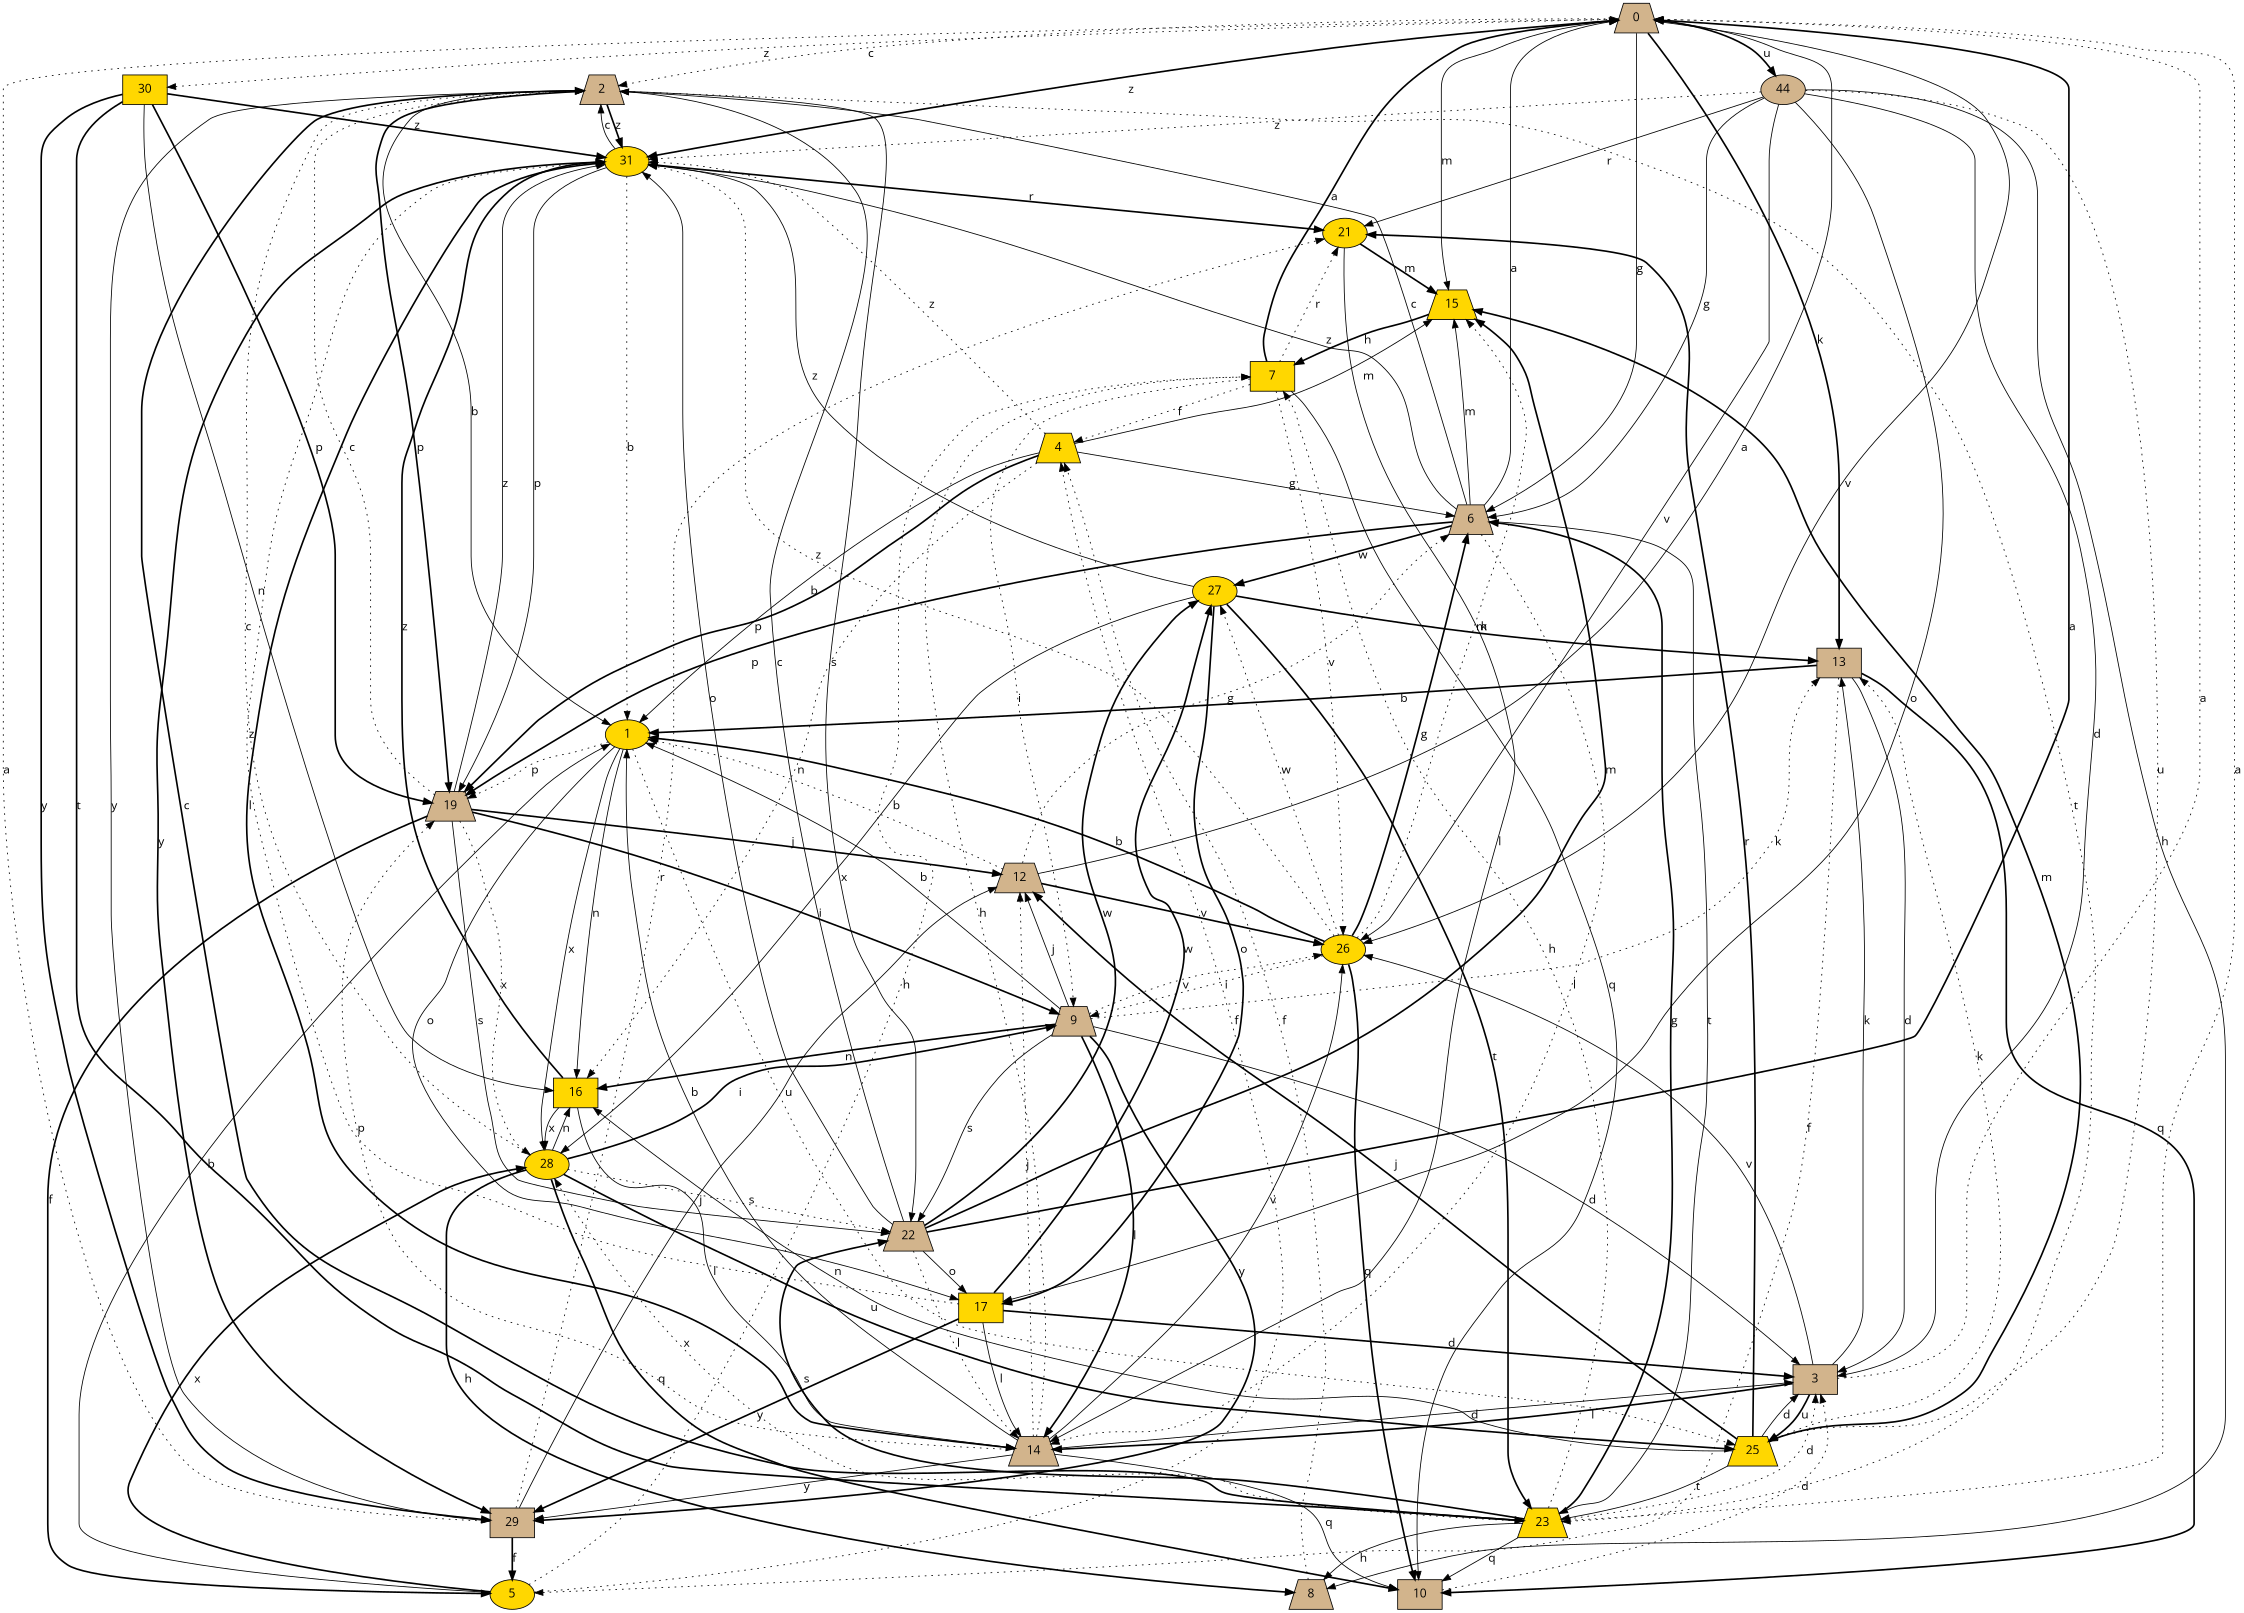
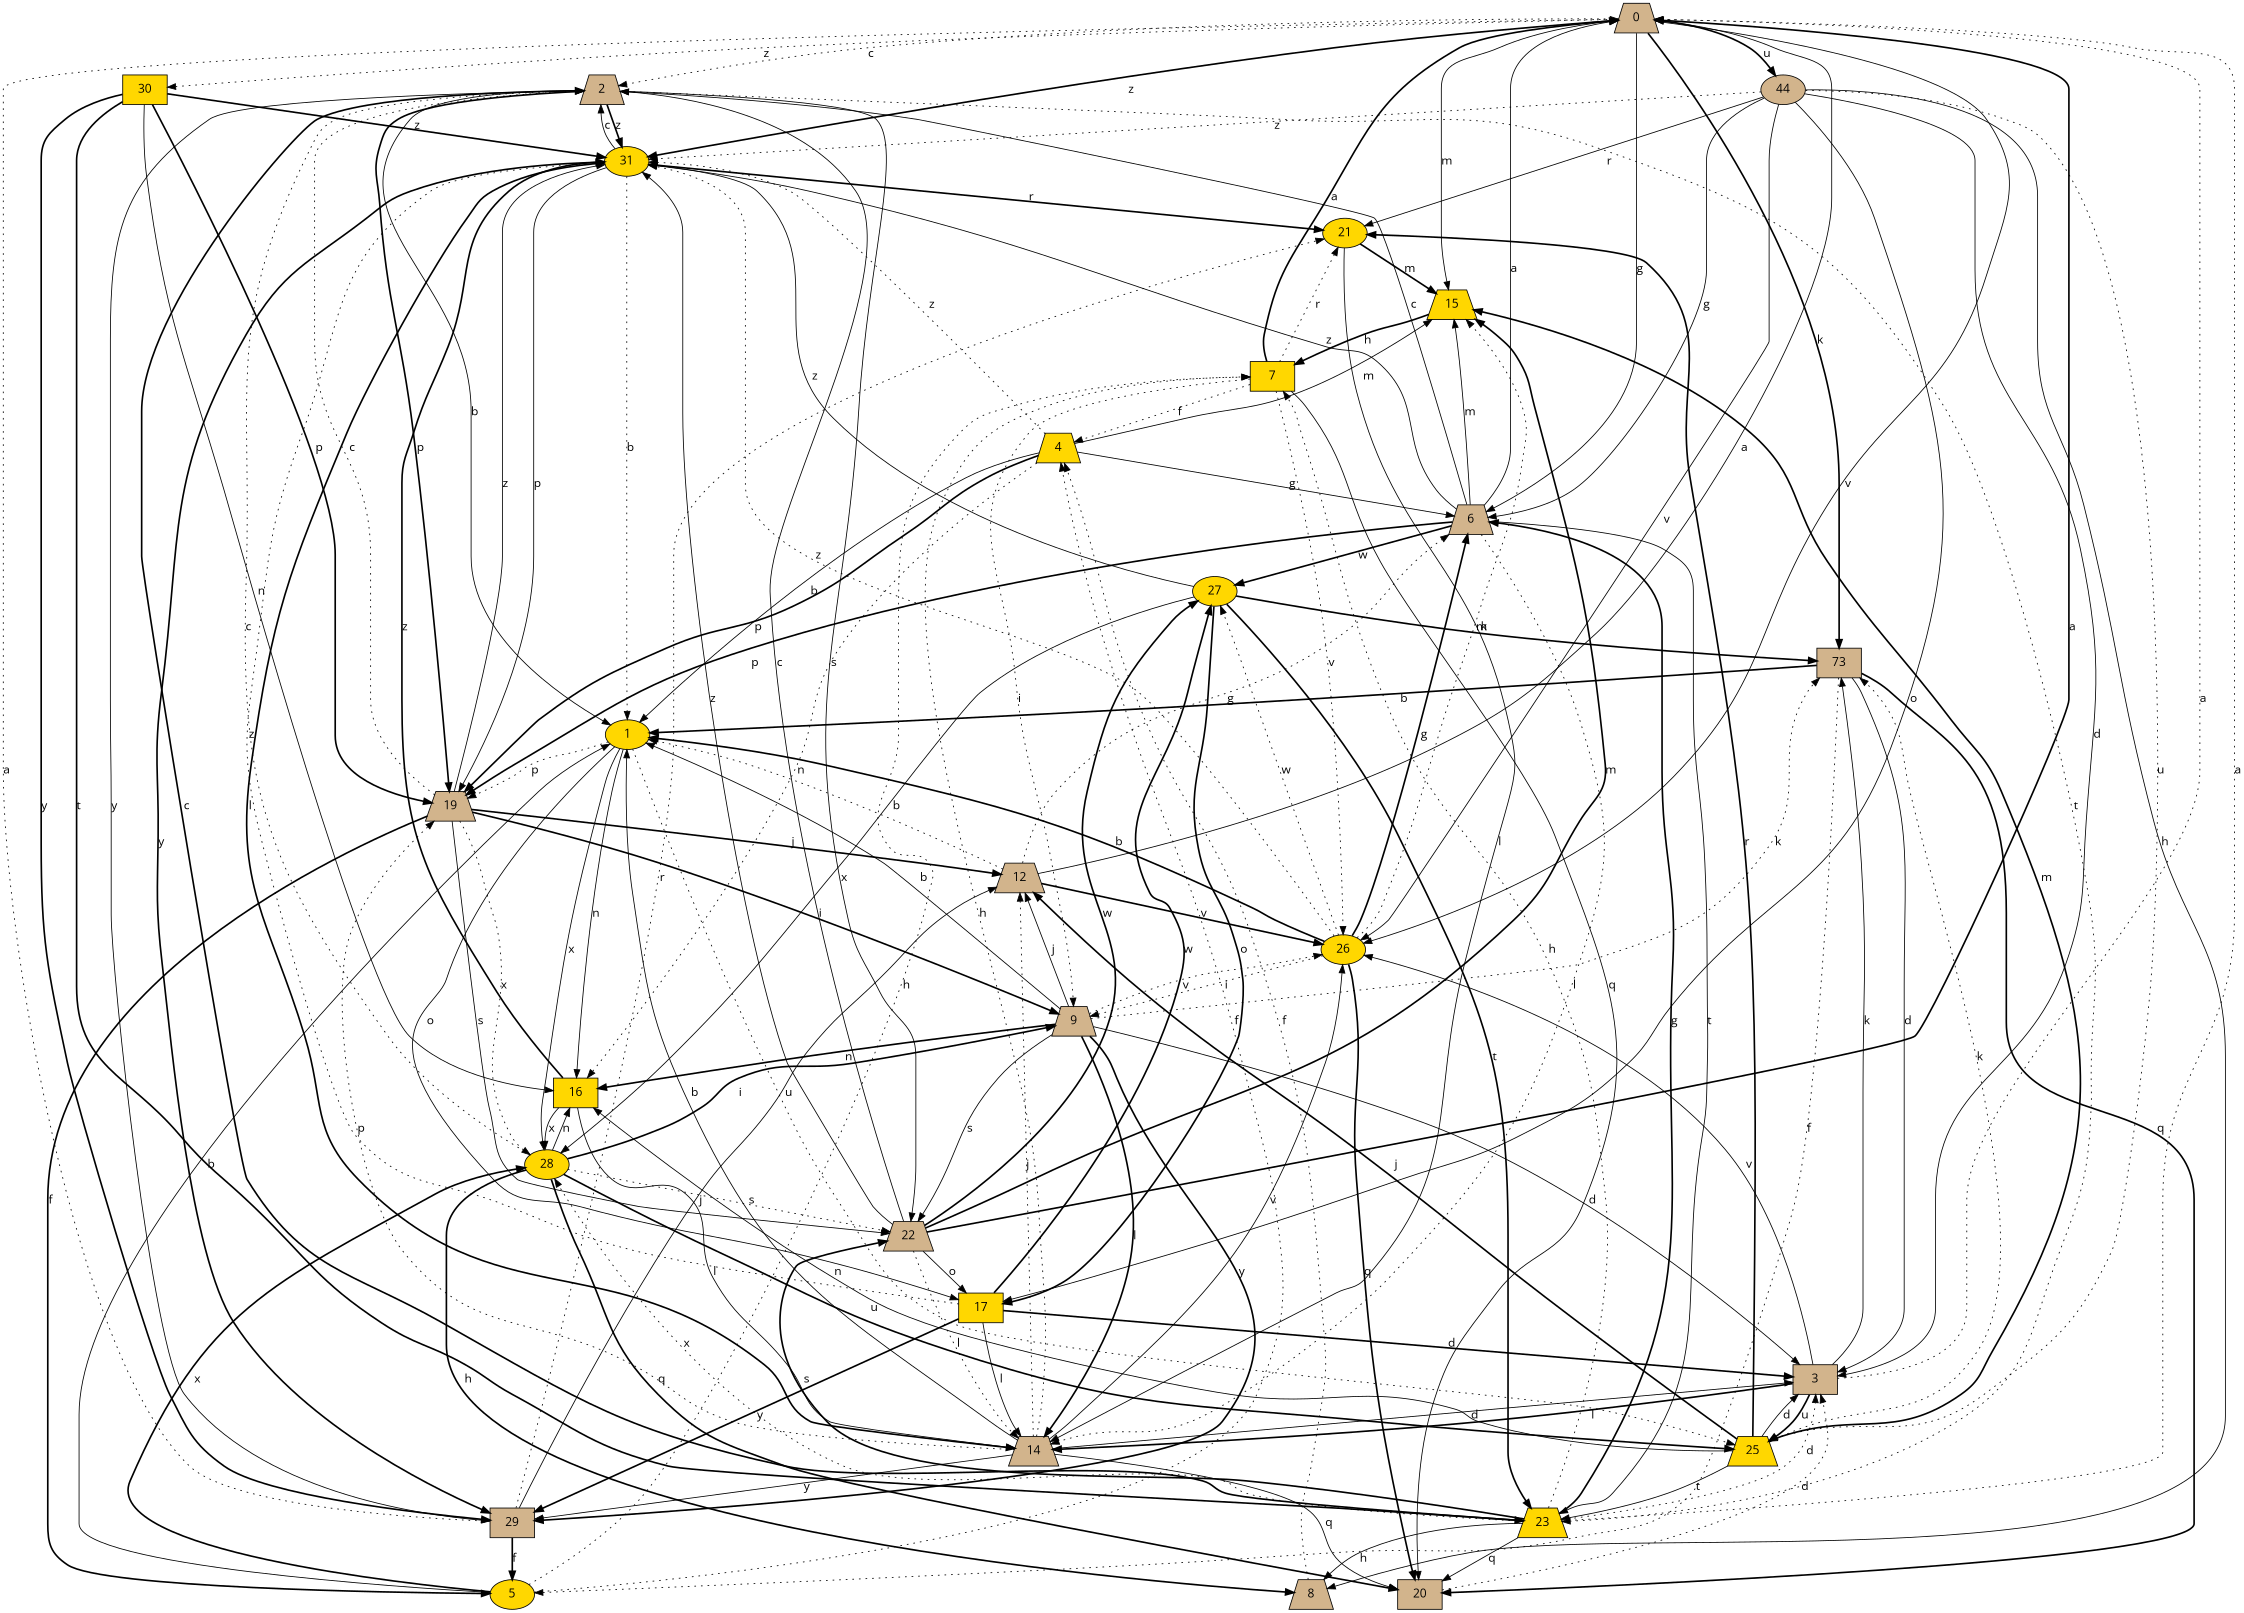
node "13": label "13" -> "73"
edge "22" -> "31": label "o" -> "z"
node "10": label "10" -> "20"
